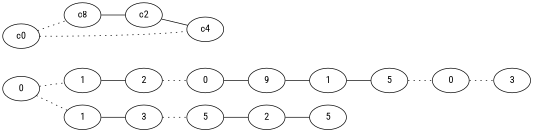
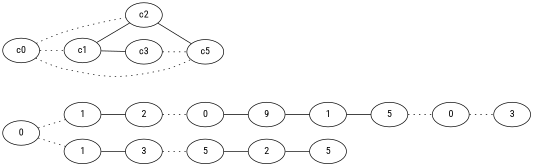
node "c8": label "c8" -> "c1"
edge "c2" -- "c0": added
node "c4": label "c4" -> "c5"
node "c3": added
